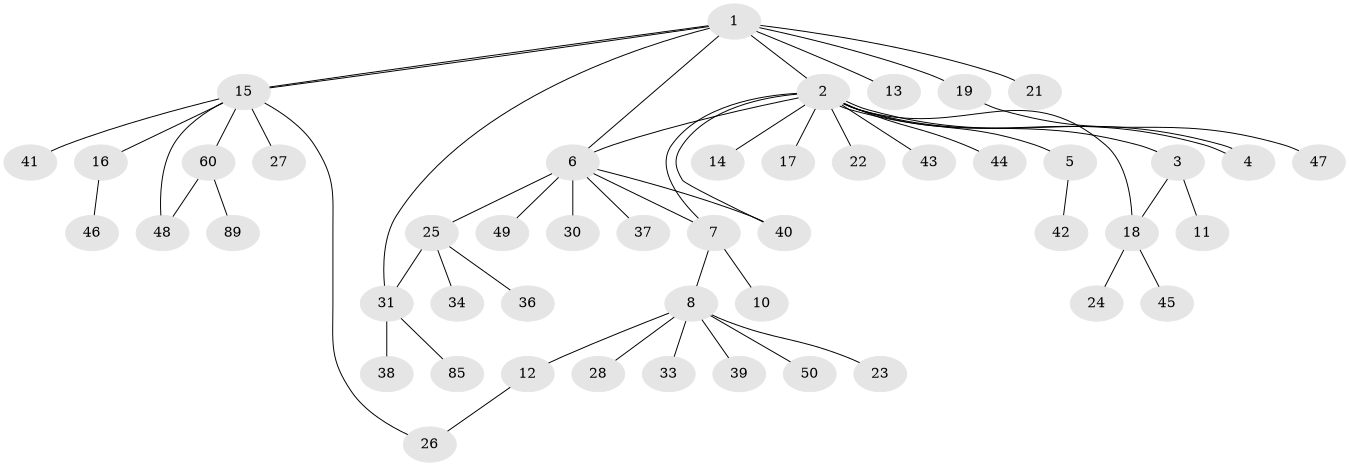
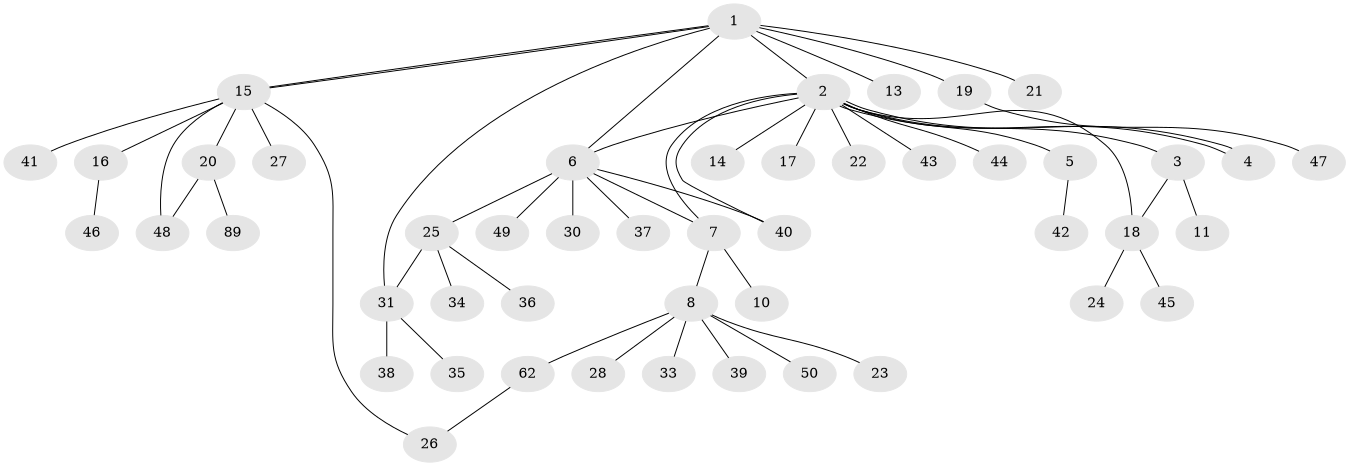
node "60": label "60" -> "20"
node "85": label "85" -> "35"
node "12": label "12" -> "62"
